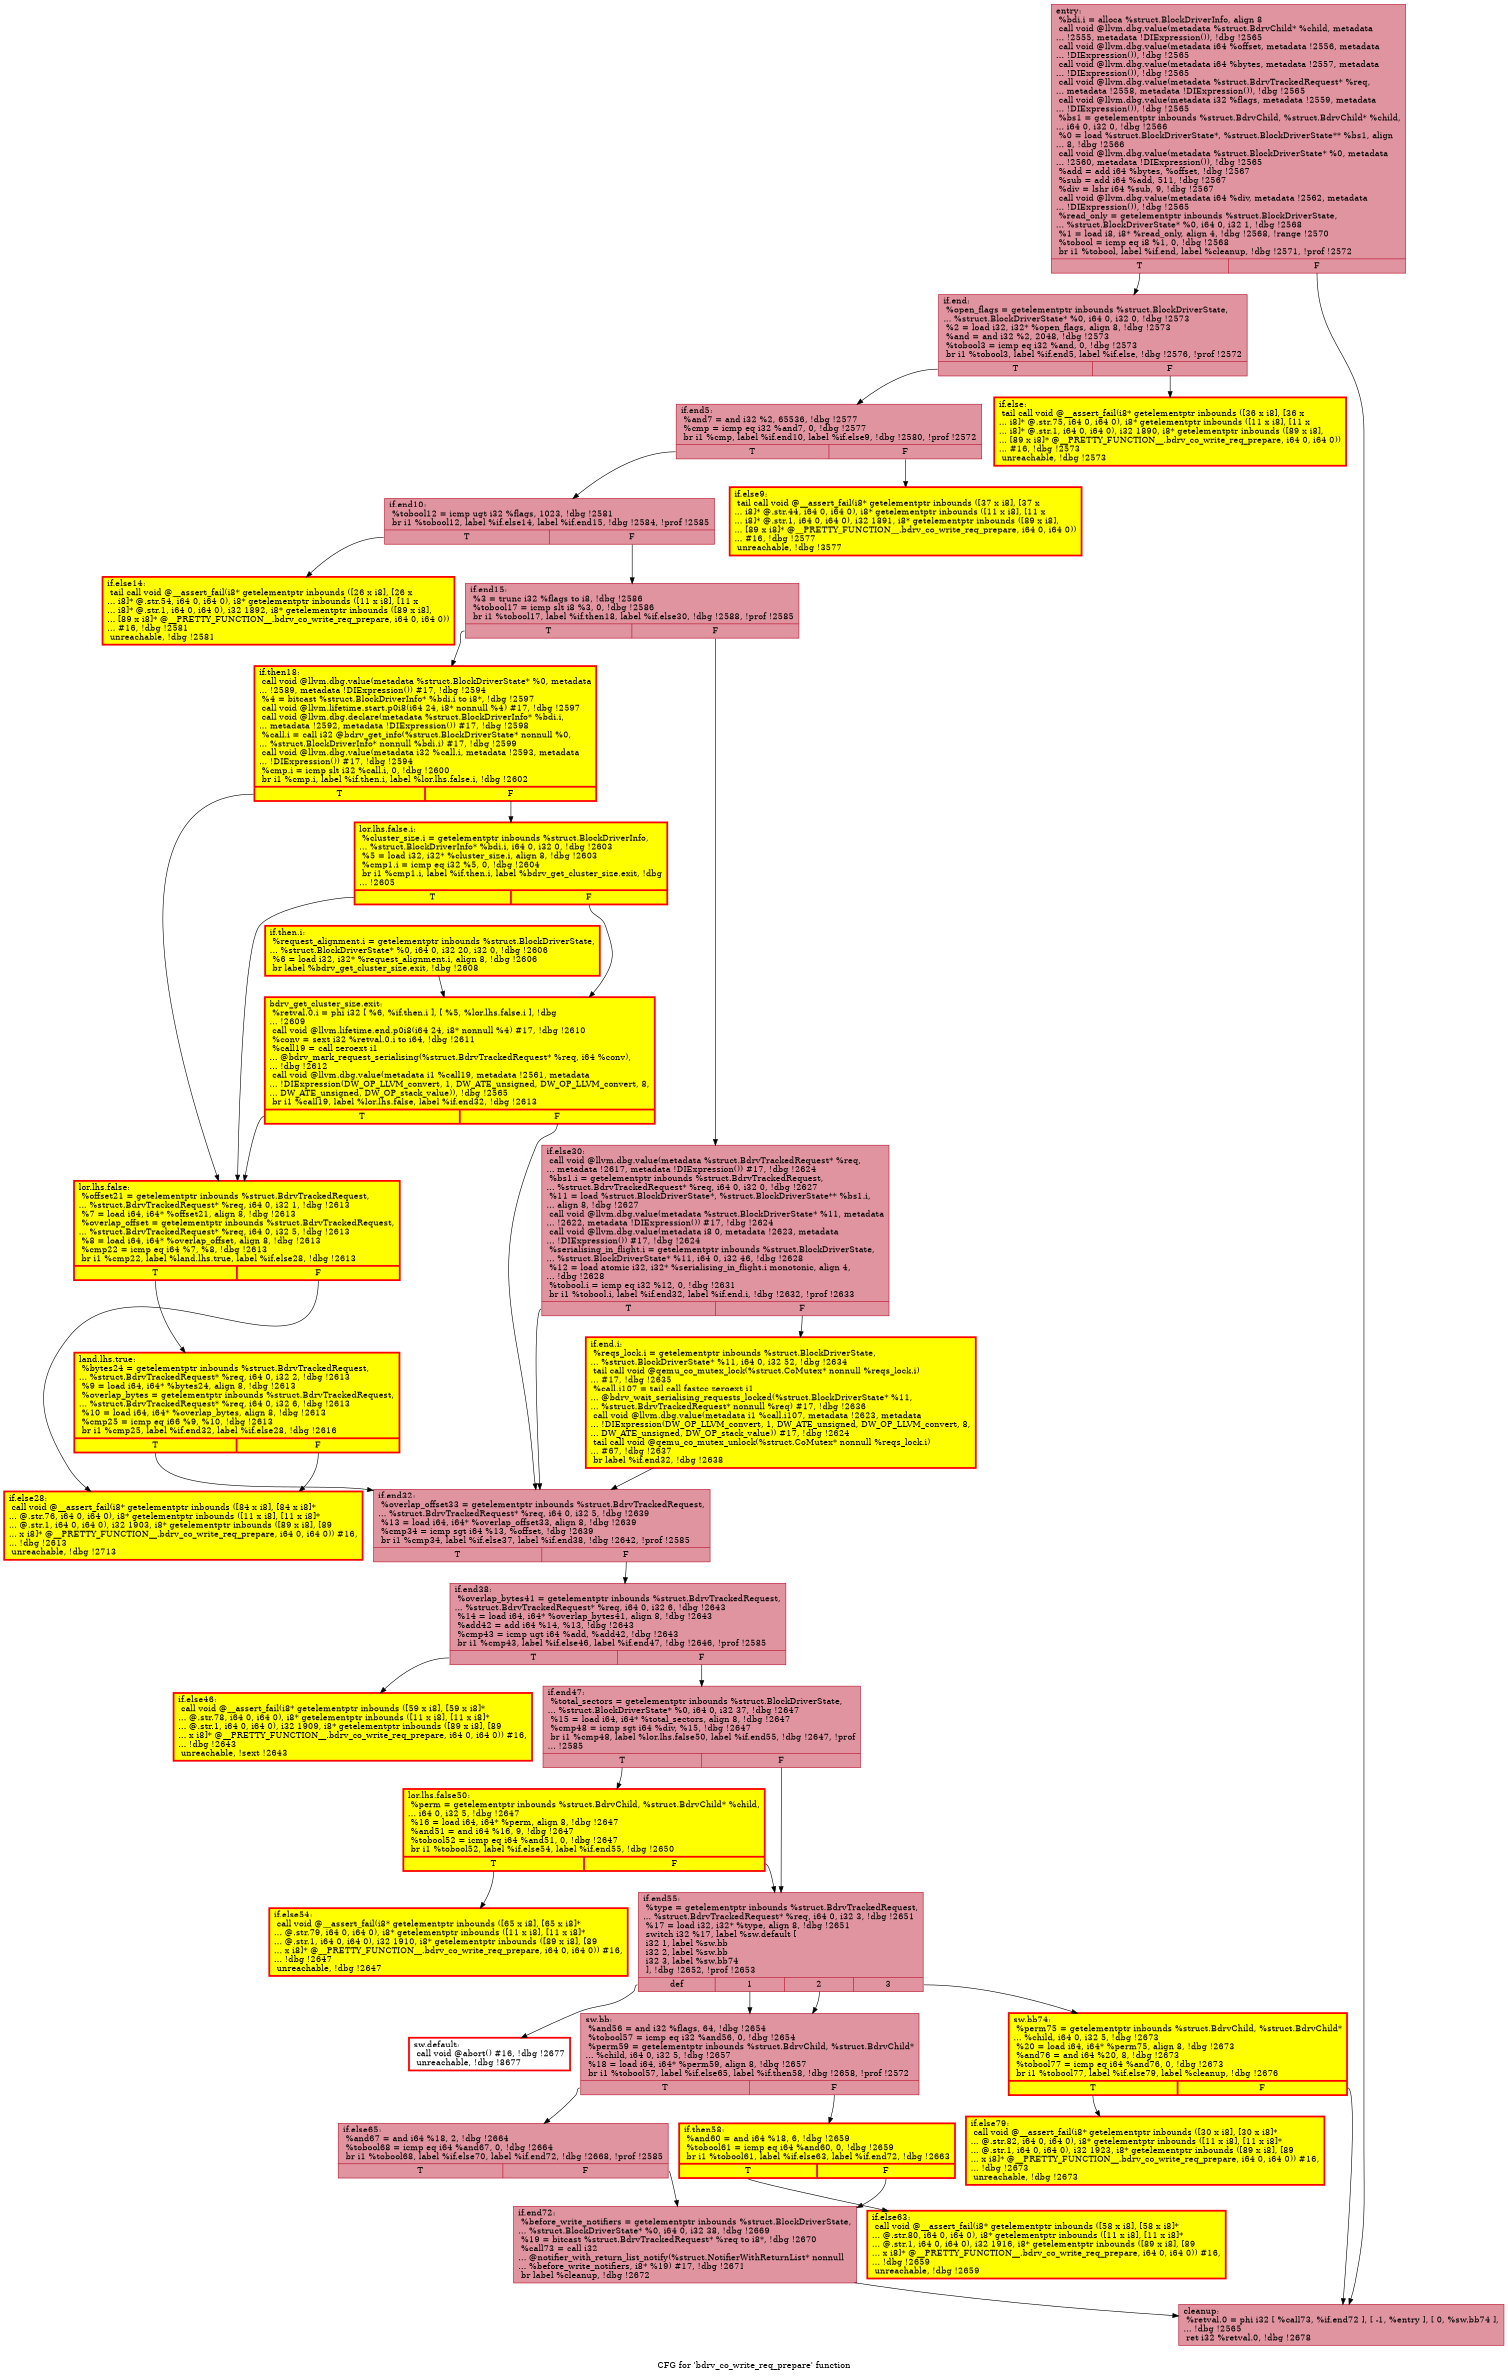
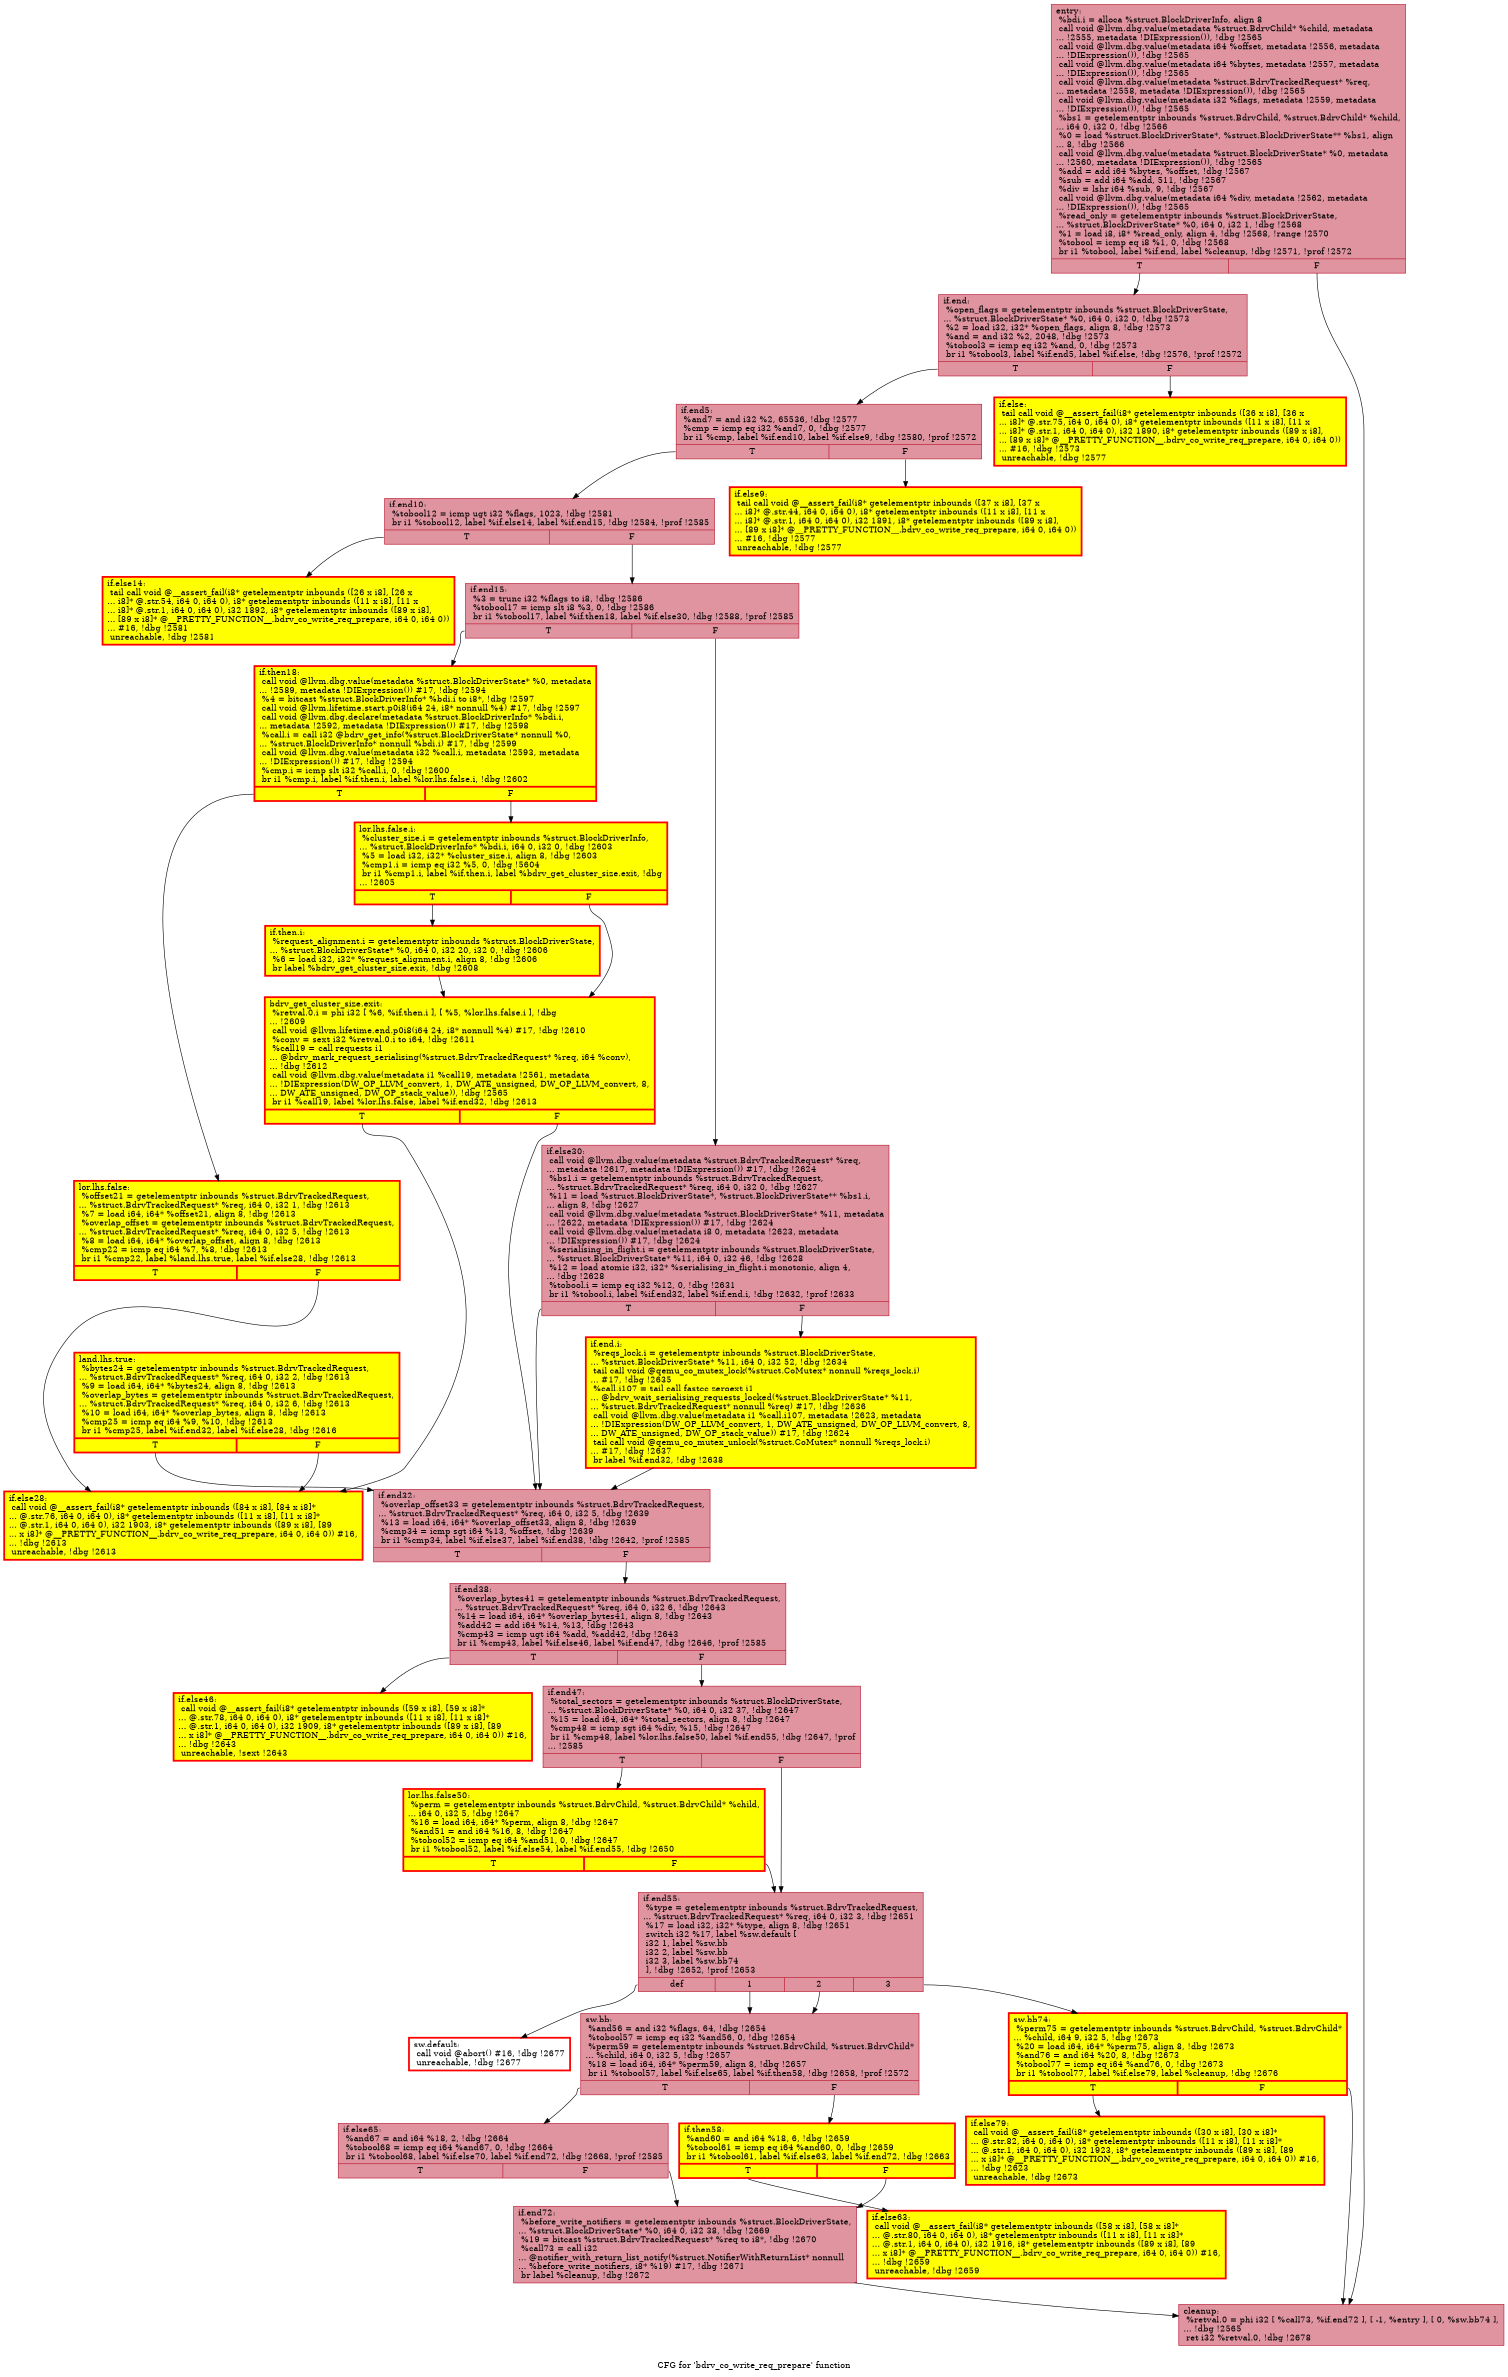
node "if.else:": text "unreachable, !dbg !2573" -> "unreachable, !dbg !2577"
node "if.else9:": text "unreachable, !dbg !3577" -> "unreachable, !dbg !2577"
node "lor.lhs.false.i:": text "%cmp1.i = icmp eq i32 %5, 0, !dbg !2604" -> "%cmp1.i = icmp eq i32 %5, 0, !dbg !5604"
edge "lor.lhs.false.i:" -> "lor.lhs.false:": now "lor.lhs.false.i:" -> "if.then.i:"
node "bdrv_get_cluster_size.exit:": text "%call19 = call zeroext i1" -> "%call19 = call requests i1"
edge "bdrv_get_cluster_size.exit:" -> "lor.lhs.false:": now "bdrv_get_cluster_size.exit:" -> "if.else28:"
edge "lor.lhs.false:" -> "land.lhs.true:": removed
node "land.lhs.true:": text "%cmp25 = icmp eq i66 %9, %10, !dbg !2613" -> "%cmp25 = icmp eq i64 %9, %10, !dbg !2613"
node "if.end.i:": text "... #67, !dbg !2637" -> "... #17, !dbg !2637"
node "if.else28:": text "unreachable, !dbg !2713" -> "unreachable, !dbg !2613"
node "lor.lhs.false50:": text "%and51 = and i64 %16, 9, !dbg !2647" -> "%and51 = and i64 %16, 8, !dbg !2647"
node "if.else54:": removed
node "sw.bb74:": text "... %child, i64 0, i32 5, !dbg !2673" -> "... %child, i64 9, i32 5, !dbg !2673"
node "sw.default:": text "unreachable, !dbg !8677" -> "unreachable, !dbg !2677"
node "if.else79:": text "... !dbg !2673" -> "... !dbg !2623"
